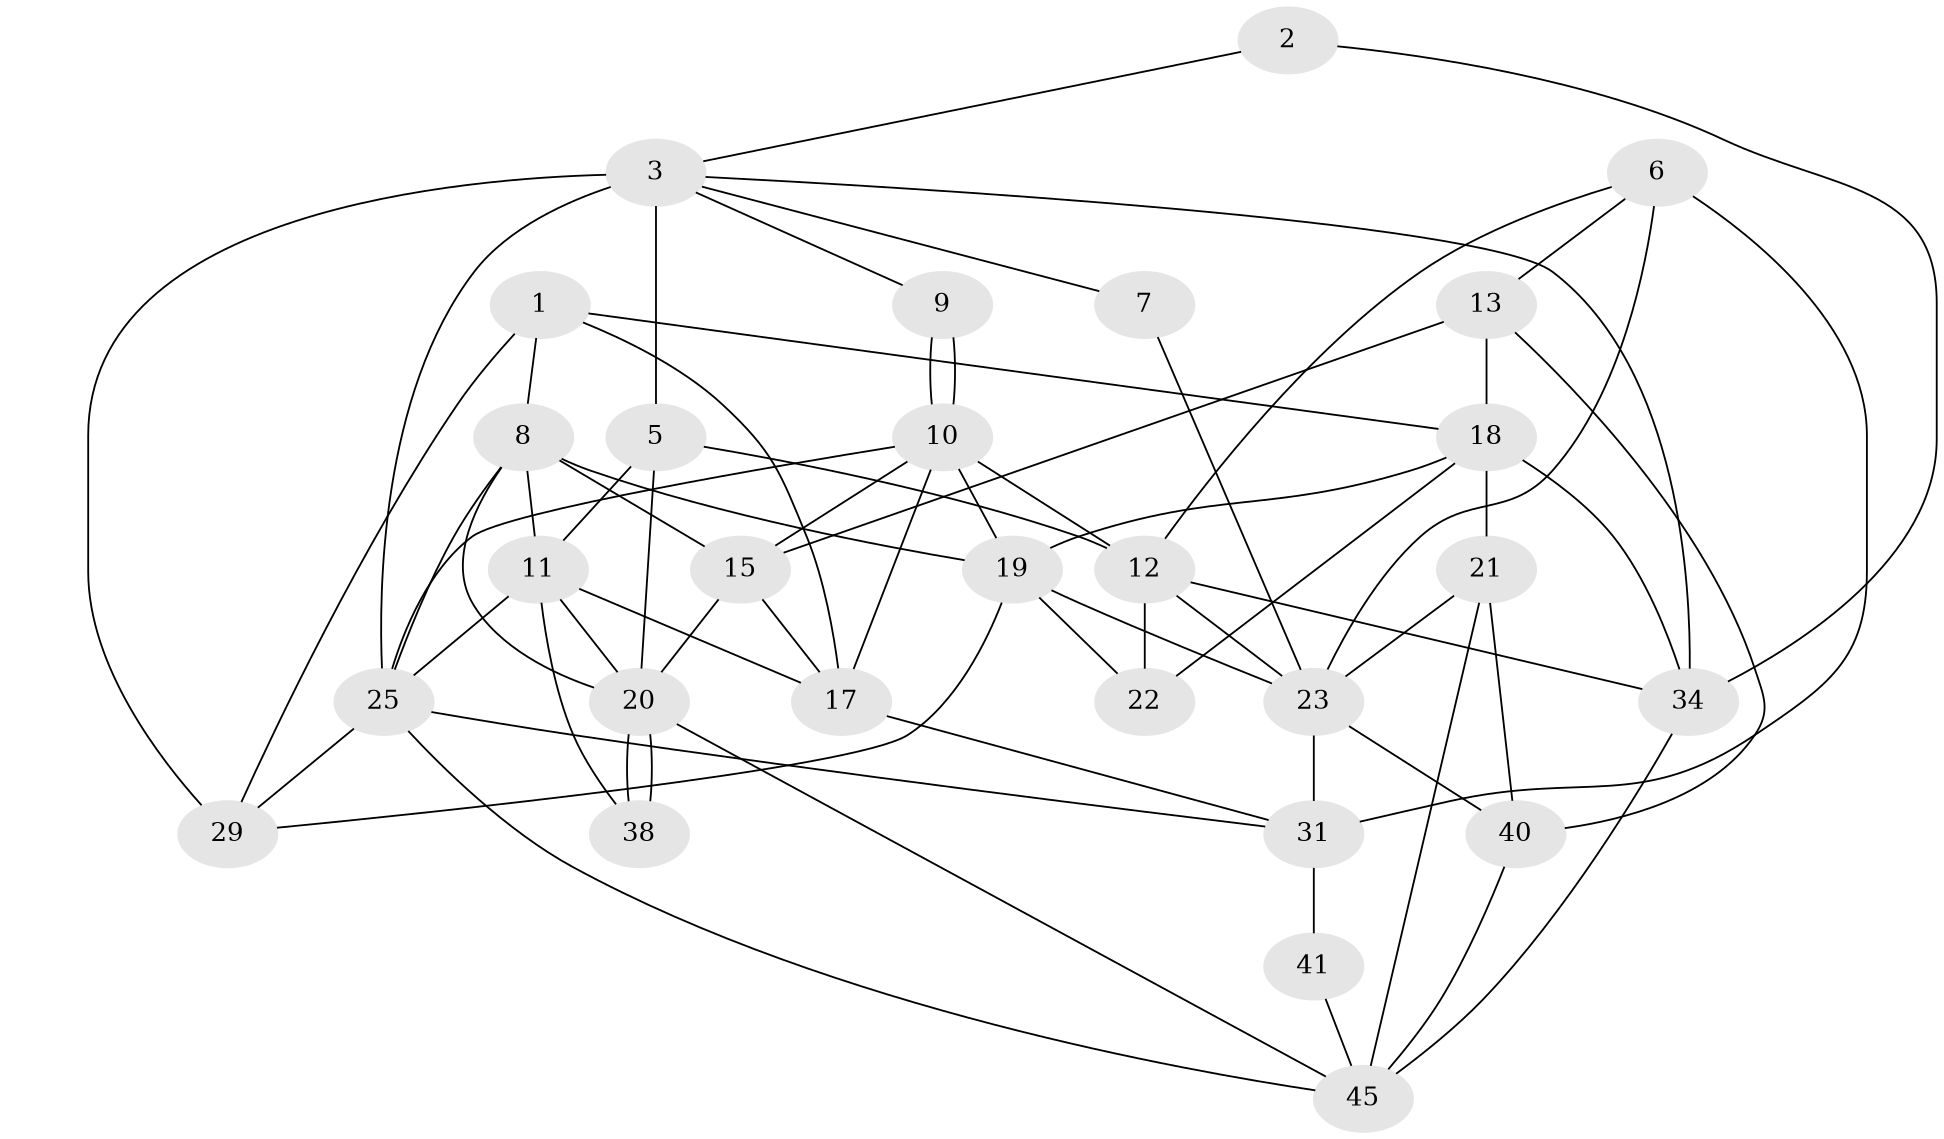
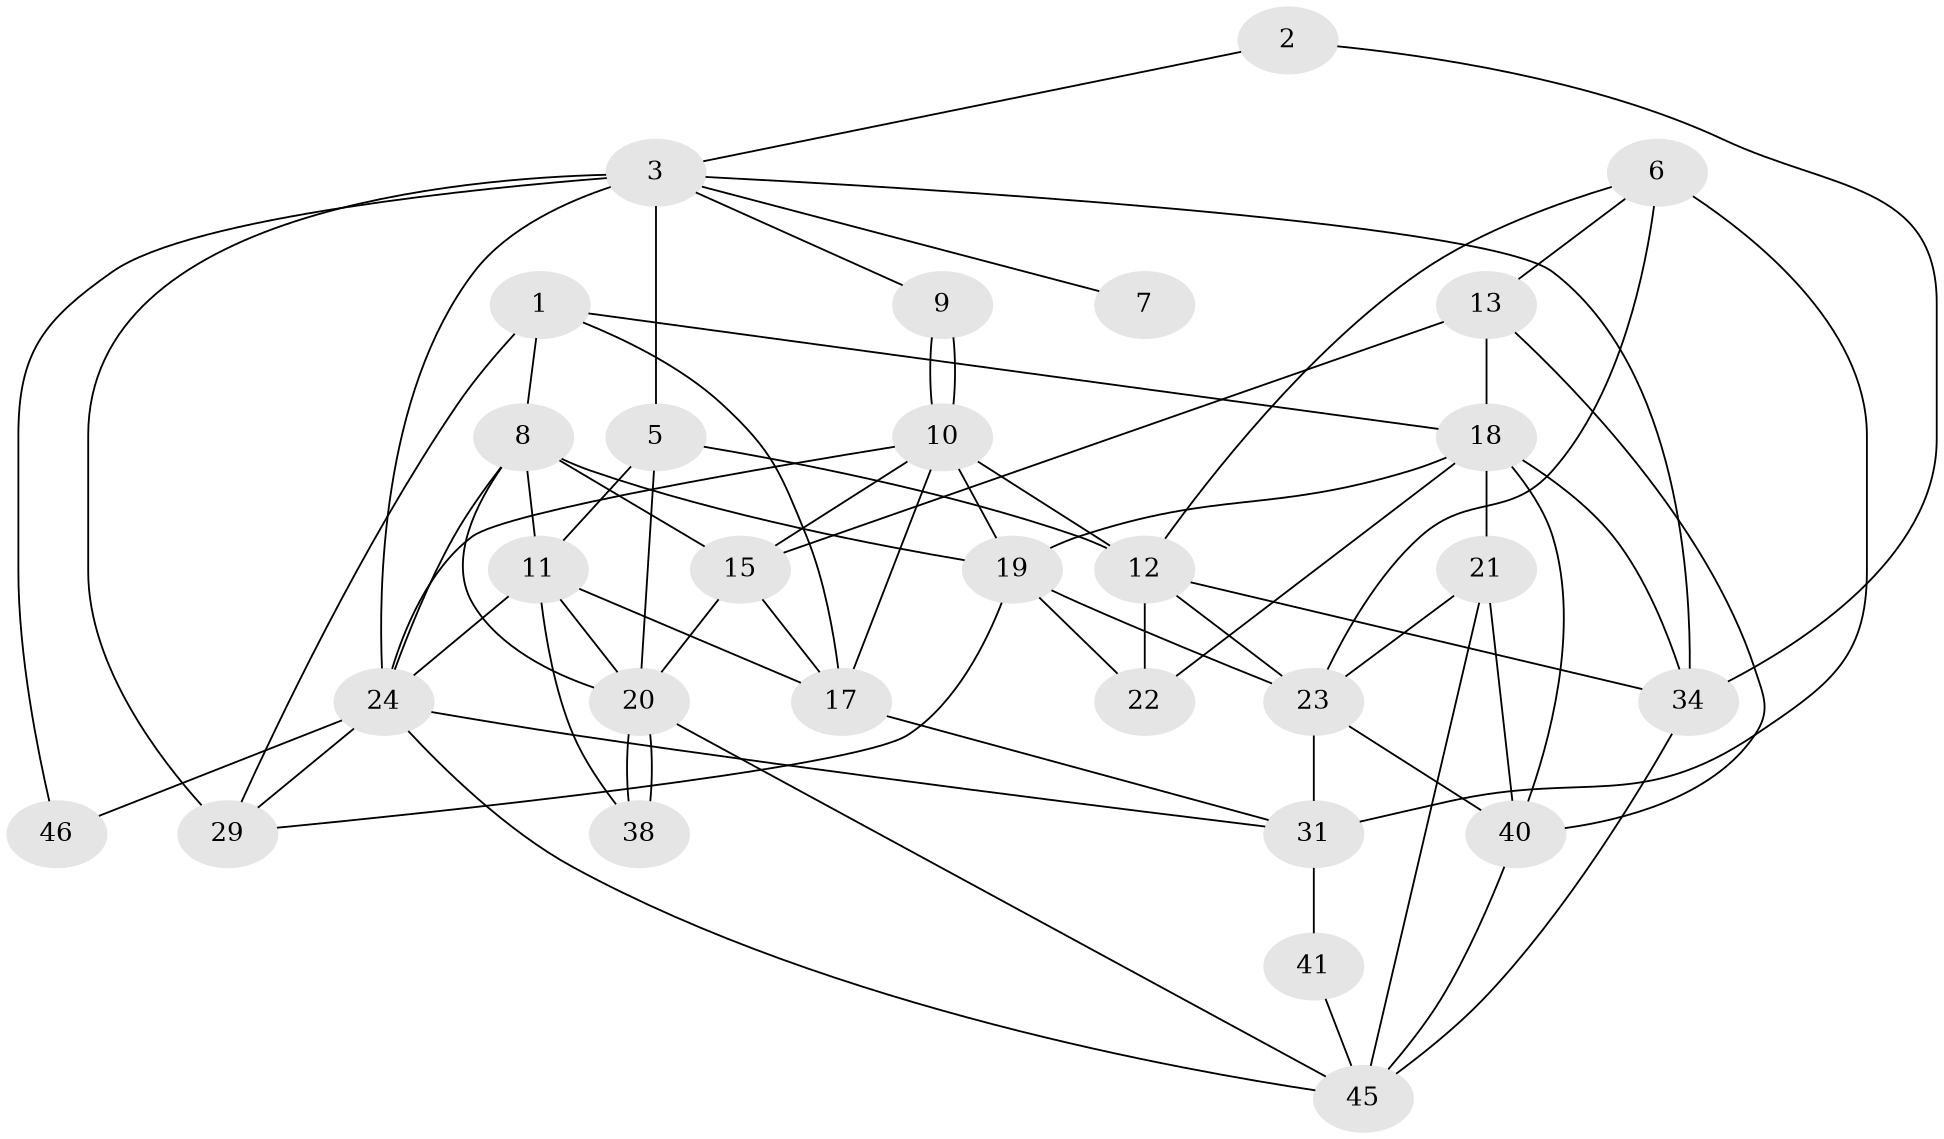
edge "7" -- "23": removed
edge "18" -- "40": added
node "25": label "25" -> "24"
node "46": added
